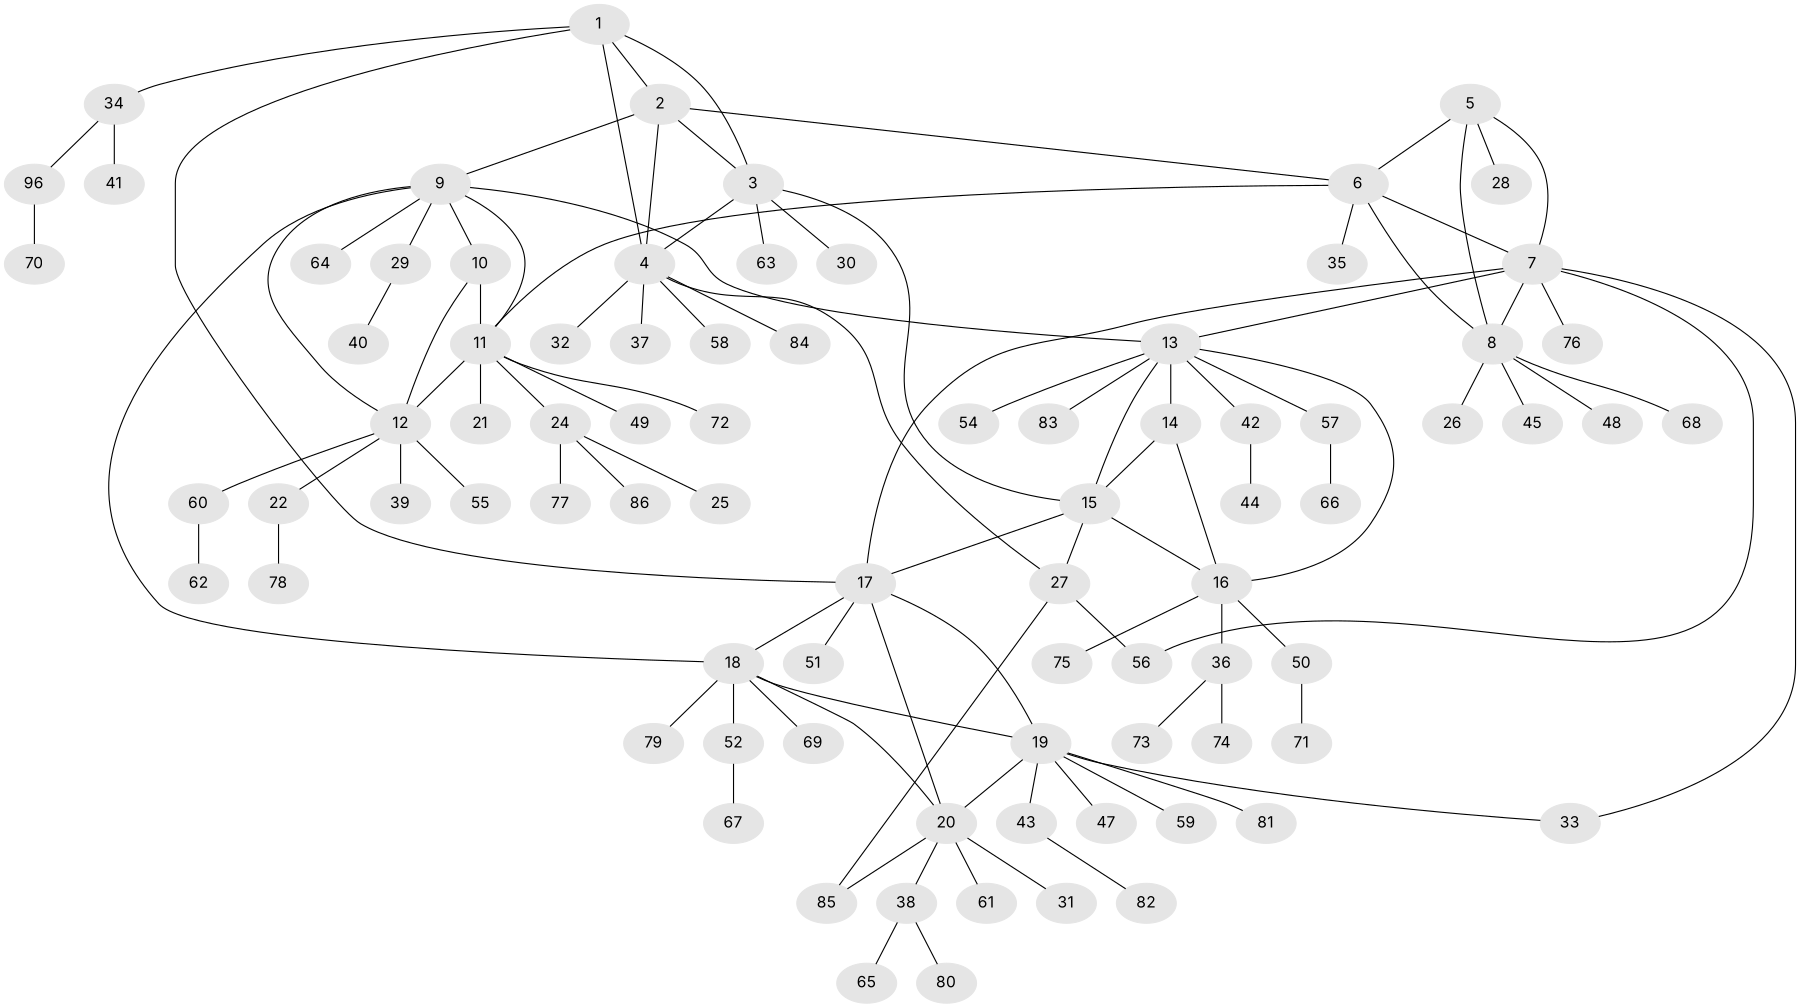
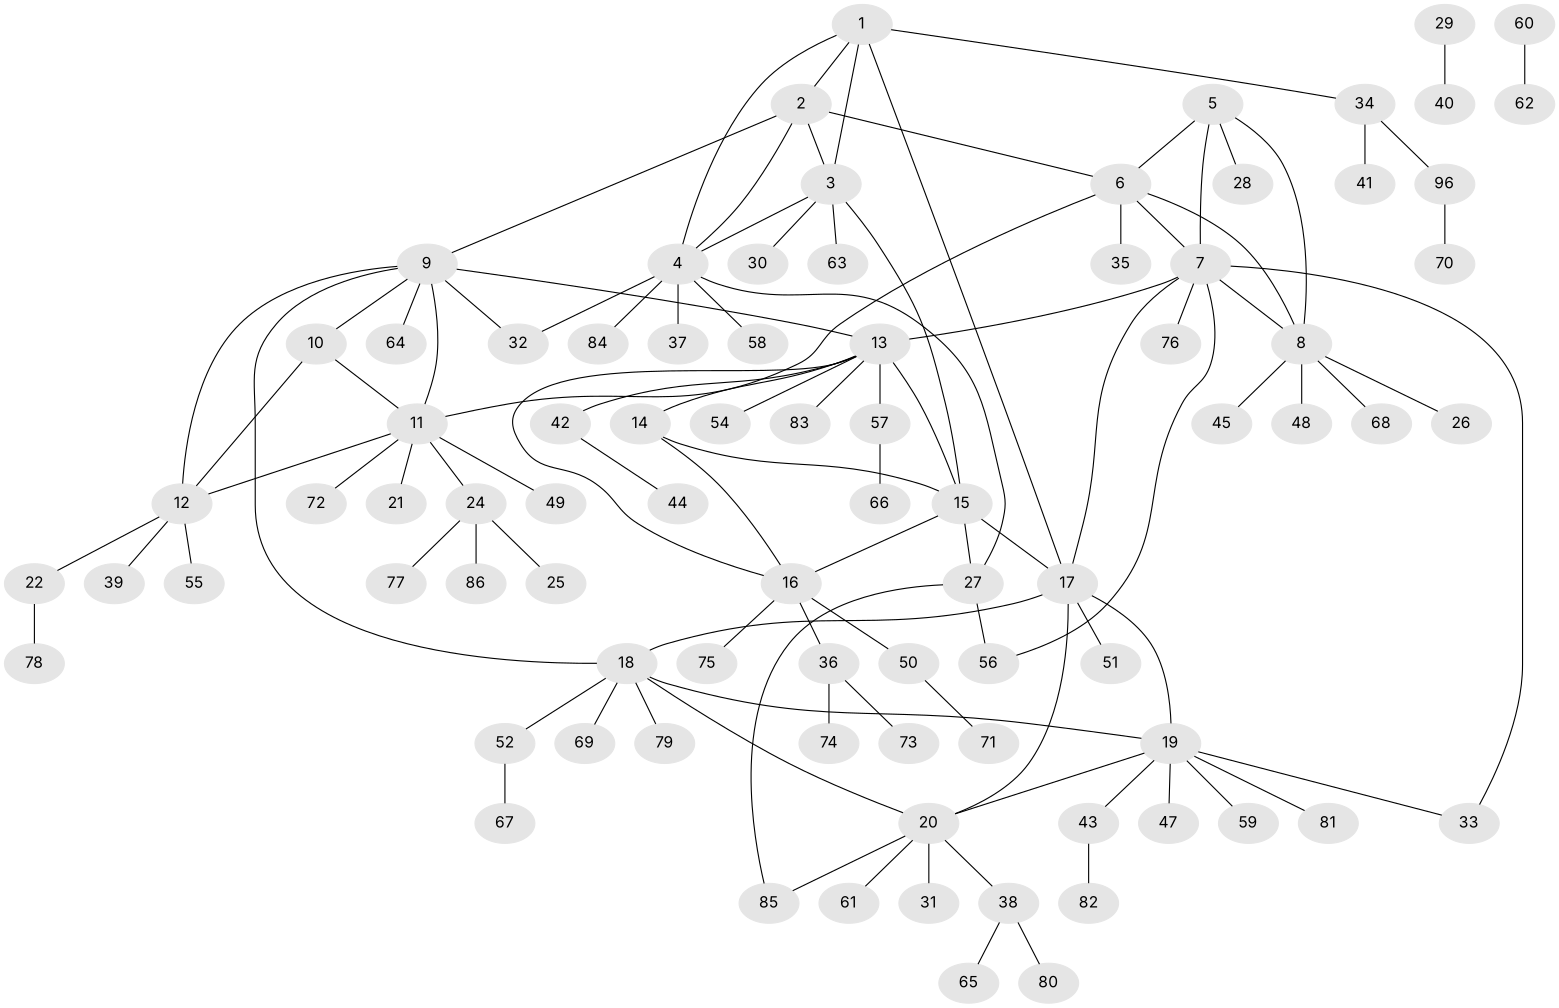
edge "9" -- "29": now "9" -- "32"
edge "12" -- "60": removed
